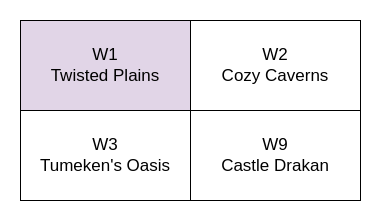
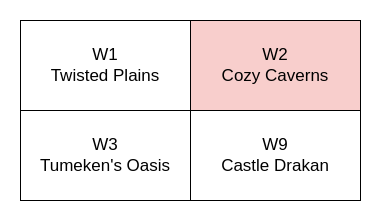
node "W1 Twisted Plains": fillcolor #e1d5e7 -> #ffffff
node "W2 Cozy Caverns": fillcolor #ffffff -> #f8cecc
